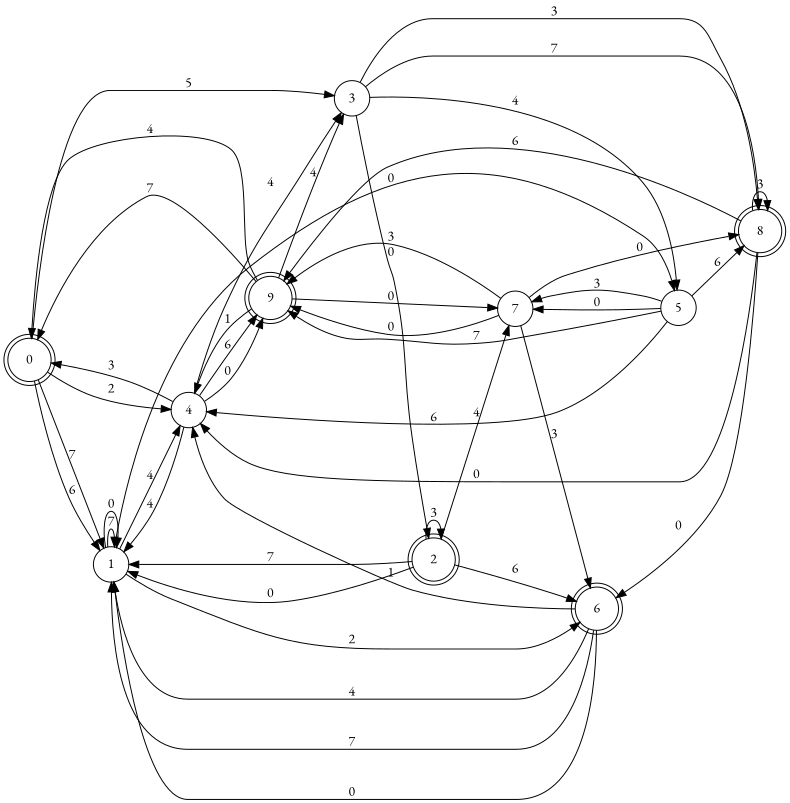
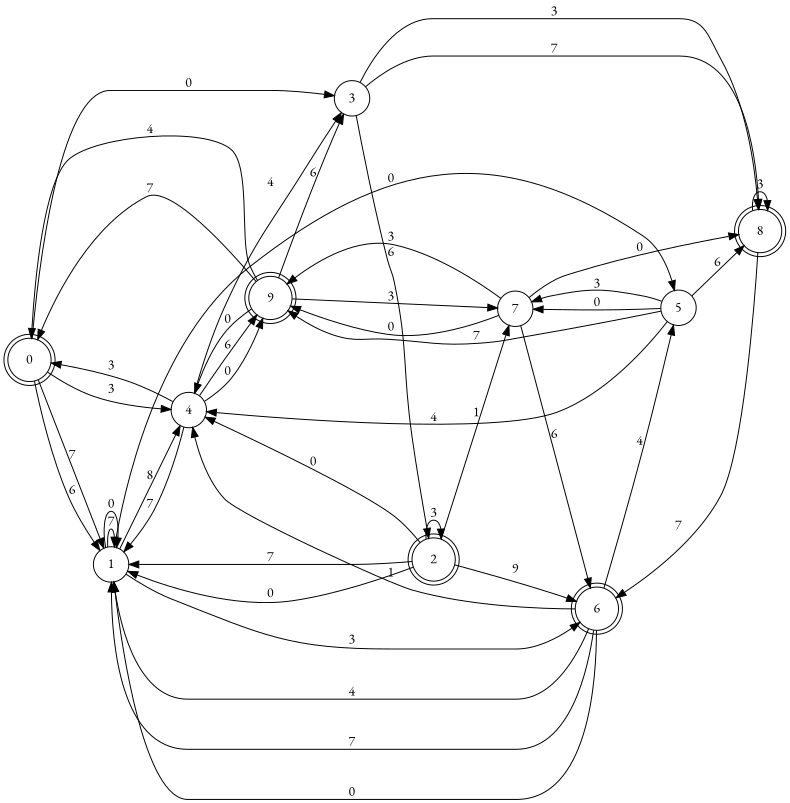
edge "0" -> "3": label "5" -> "0"
edge "3" -> "5": now "6" -> "5"
edge "8" -> "9": removed, label "6"
edge "9" -> "3": label "4" -> "6"
edge "3" -> "2": label "0" -> "6"
edge "9" -> "7": label "0" -> "3"
edge "9" -> "4": label "1" -> "0"
edge "0" -> "4": label "2" -> "3"
edge "2" -> "7": label "4" -> "1"
edge "5" -> "4": label "6" -> "4"
edge "7" -> "6": label "3" -> "6"
edge "1" -> "4": label "4" -> "8"
edge "8" -> "4": now "2" -> "4"
edge "4" -> "1": label "4" -> "7"
edge "8" -> "6": label "0" -> "7"
edge "2" -> "6": label "6" -> "9"
edge "1" -> "6": label "2" -> "3"
